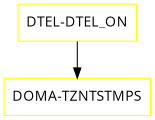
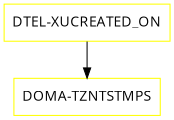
node "DTEL-DTEL_ON": label "DTEL-DTEL_ON" -> "DTEL-XUCREATED_ON"
